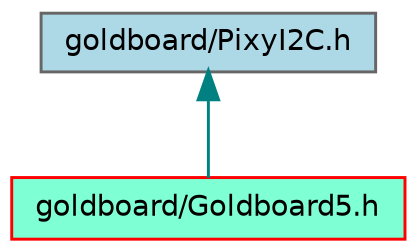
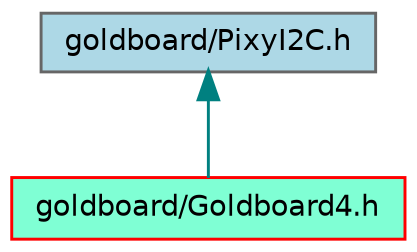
node "goldboard/Goldboard5.h": label "goldboard/Goldboard5.h" -> "goldboard/Goldboard4.h"
